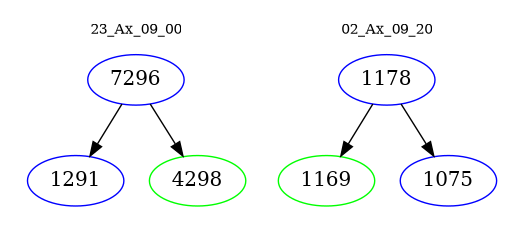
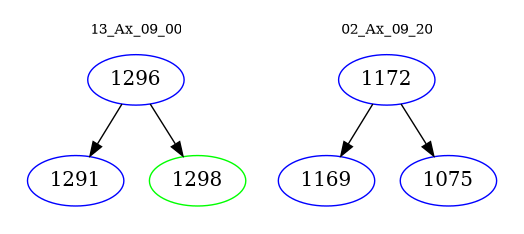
cluster "23_Ax_09_00": label "23_Ax_09_00" -> "13_Ax_09_00"
node "7296": label "7296" -> "1296"
node "1178": label "1178" -> "1172"
node "4298": label "4298" -> "1298"
node "1169": color green -> blue
